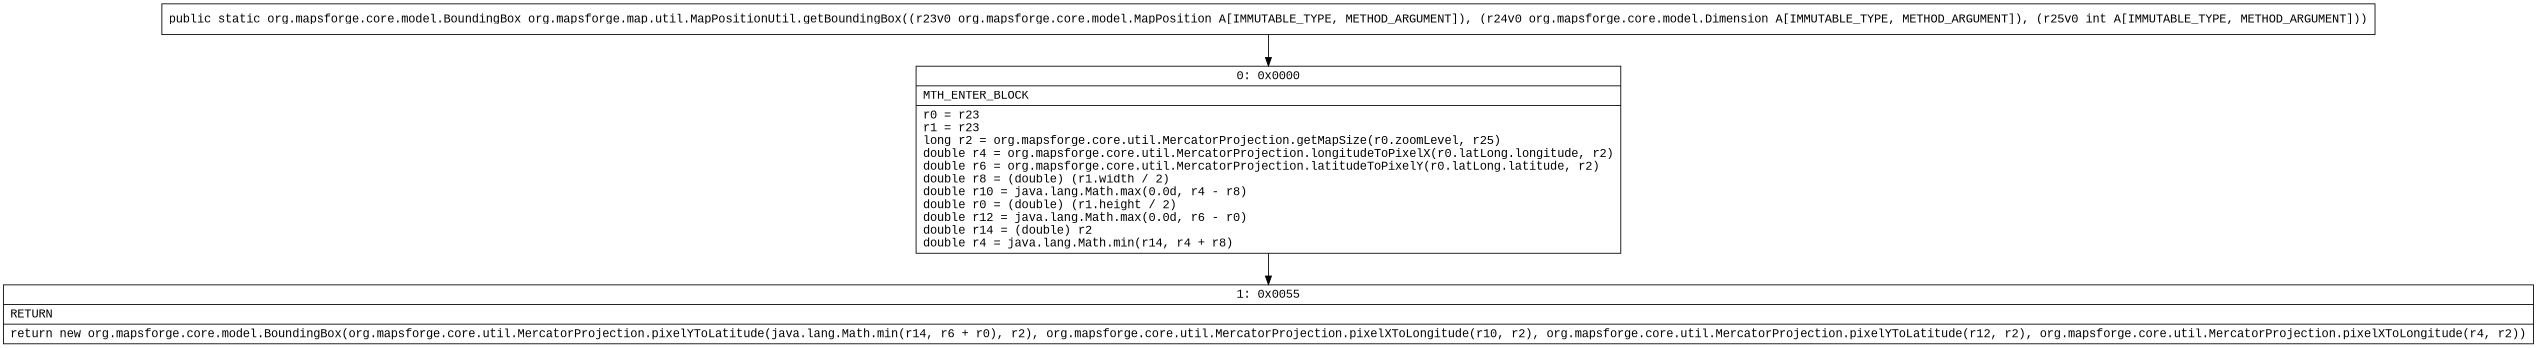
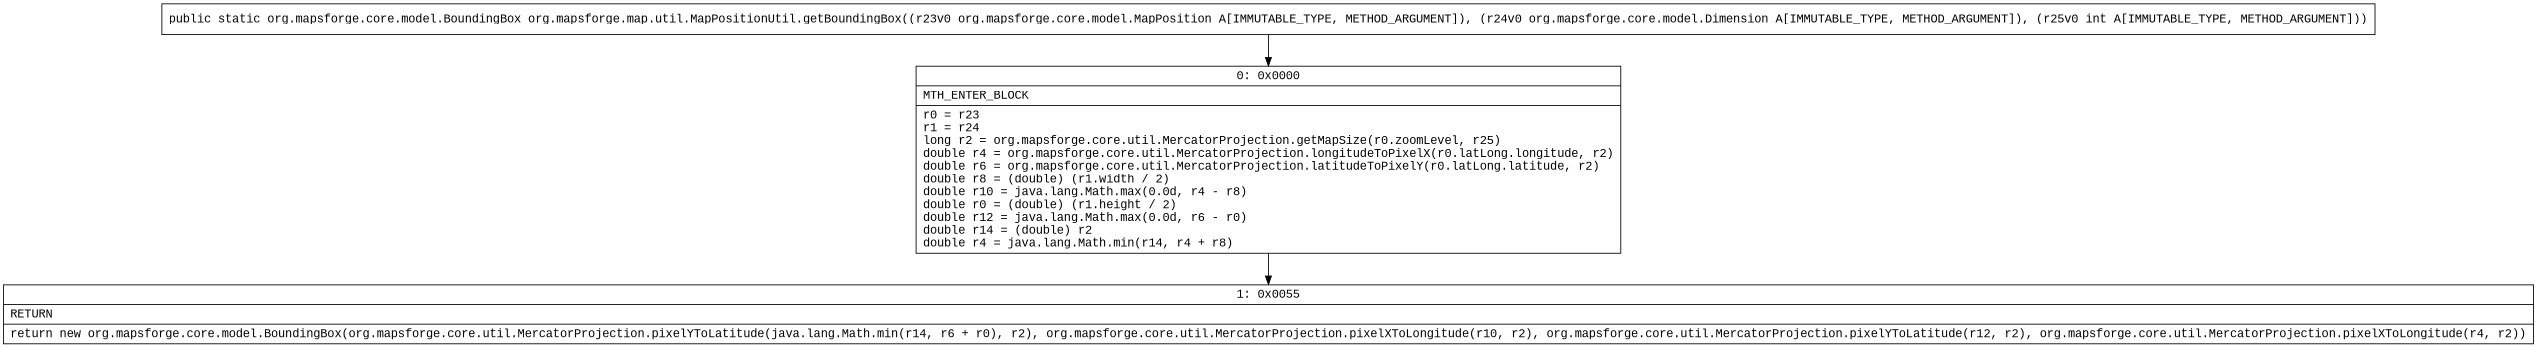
node "0: 0x0000": text "r1 = r23" -> "r1 = r24"
